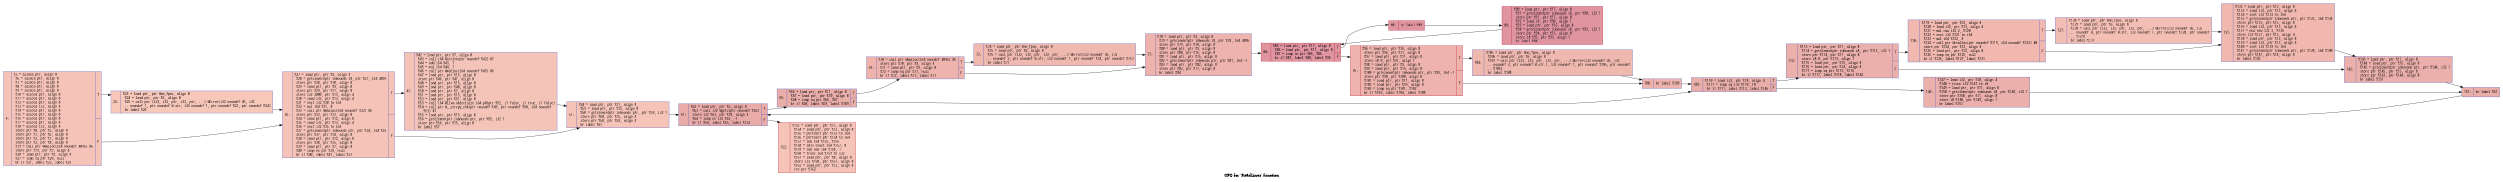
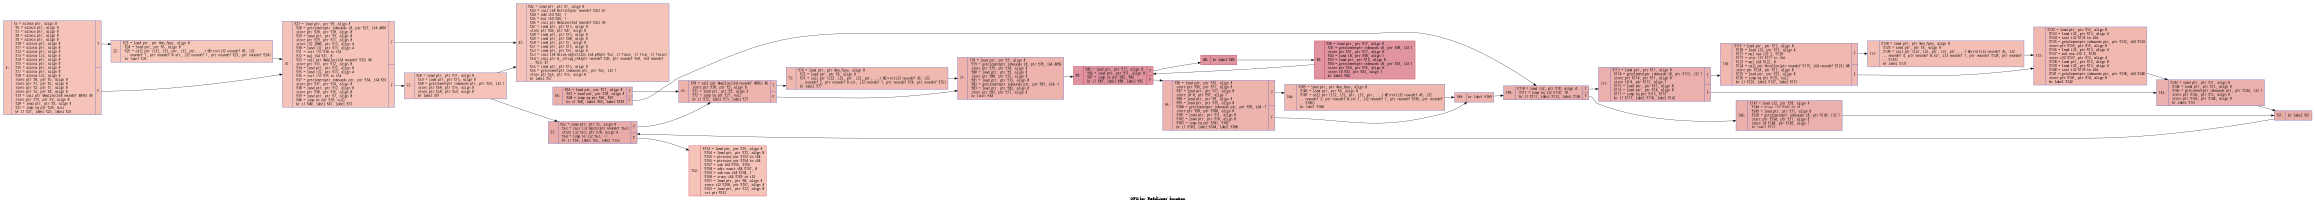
node "95:": color #b70d28ff -> #3d50c3ff
edge "41:" -> "57:": reversed
edge "61:" -> "65:": now "61:" -> "69:"
